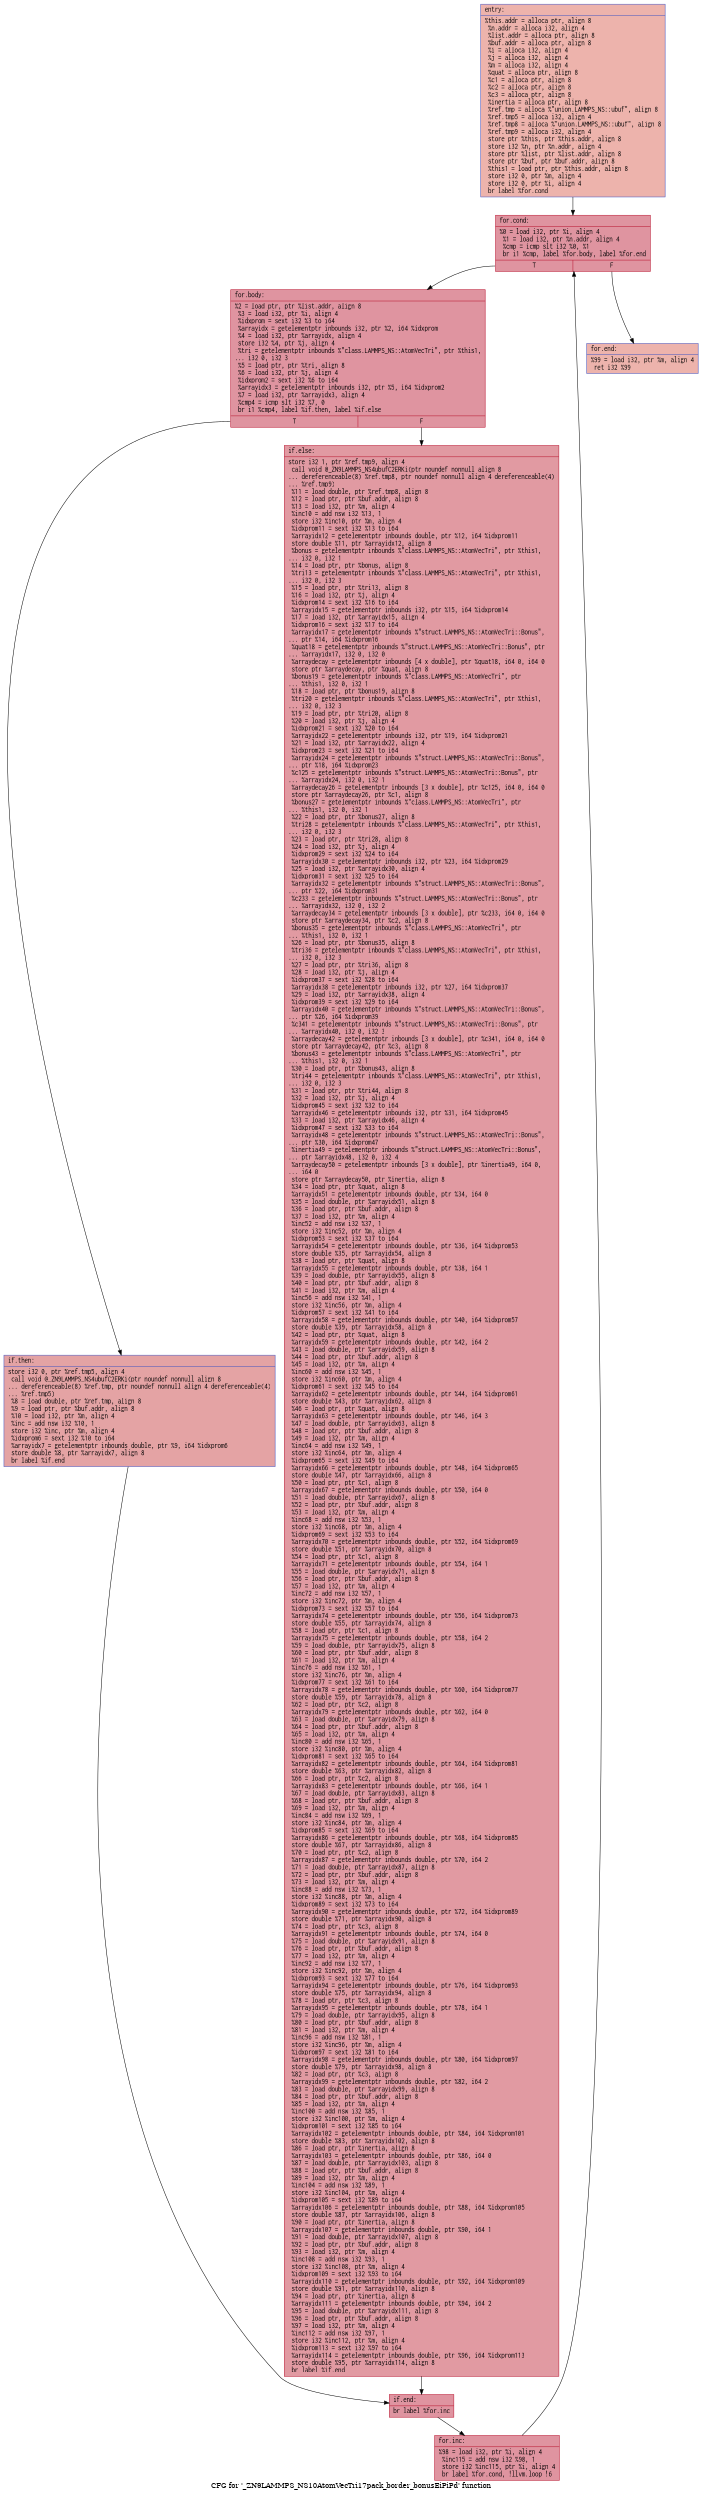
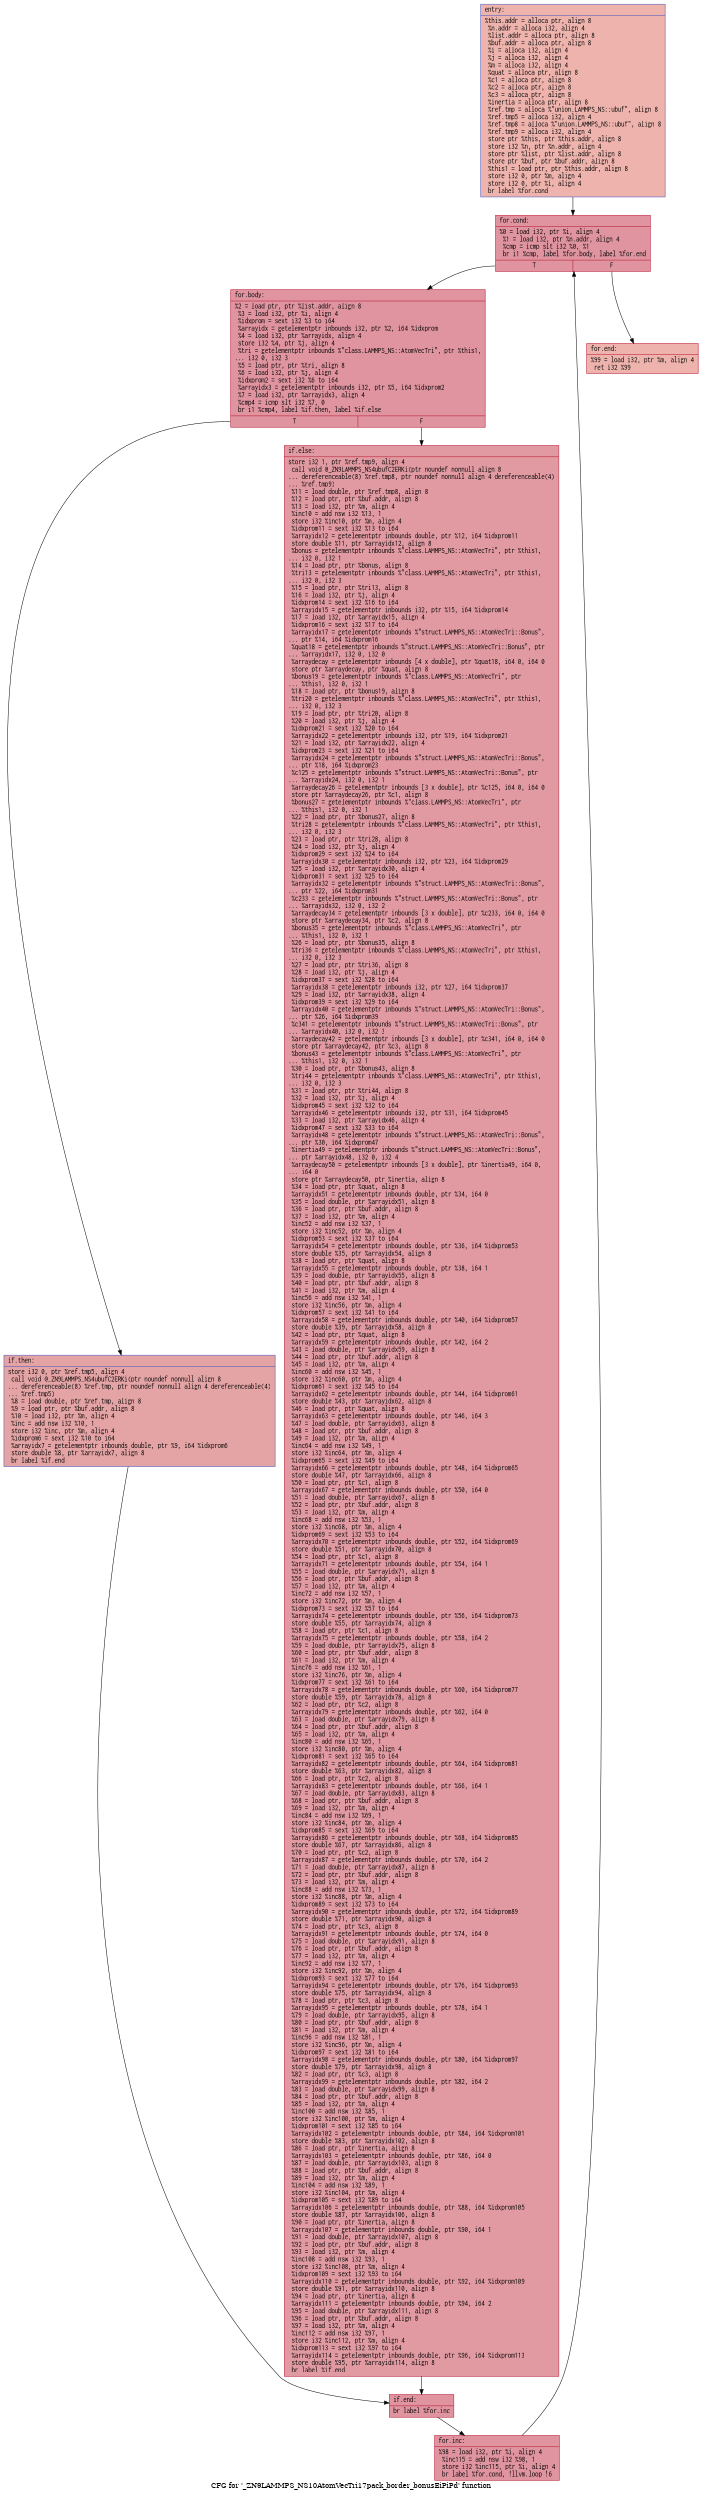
node "for.end:": color #3d50c3ff -> #b70d28ff
